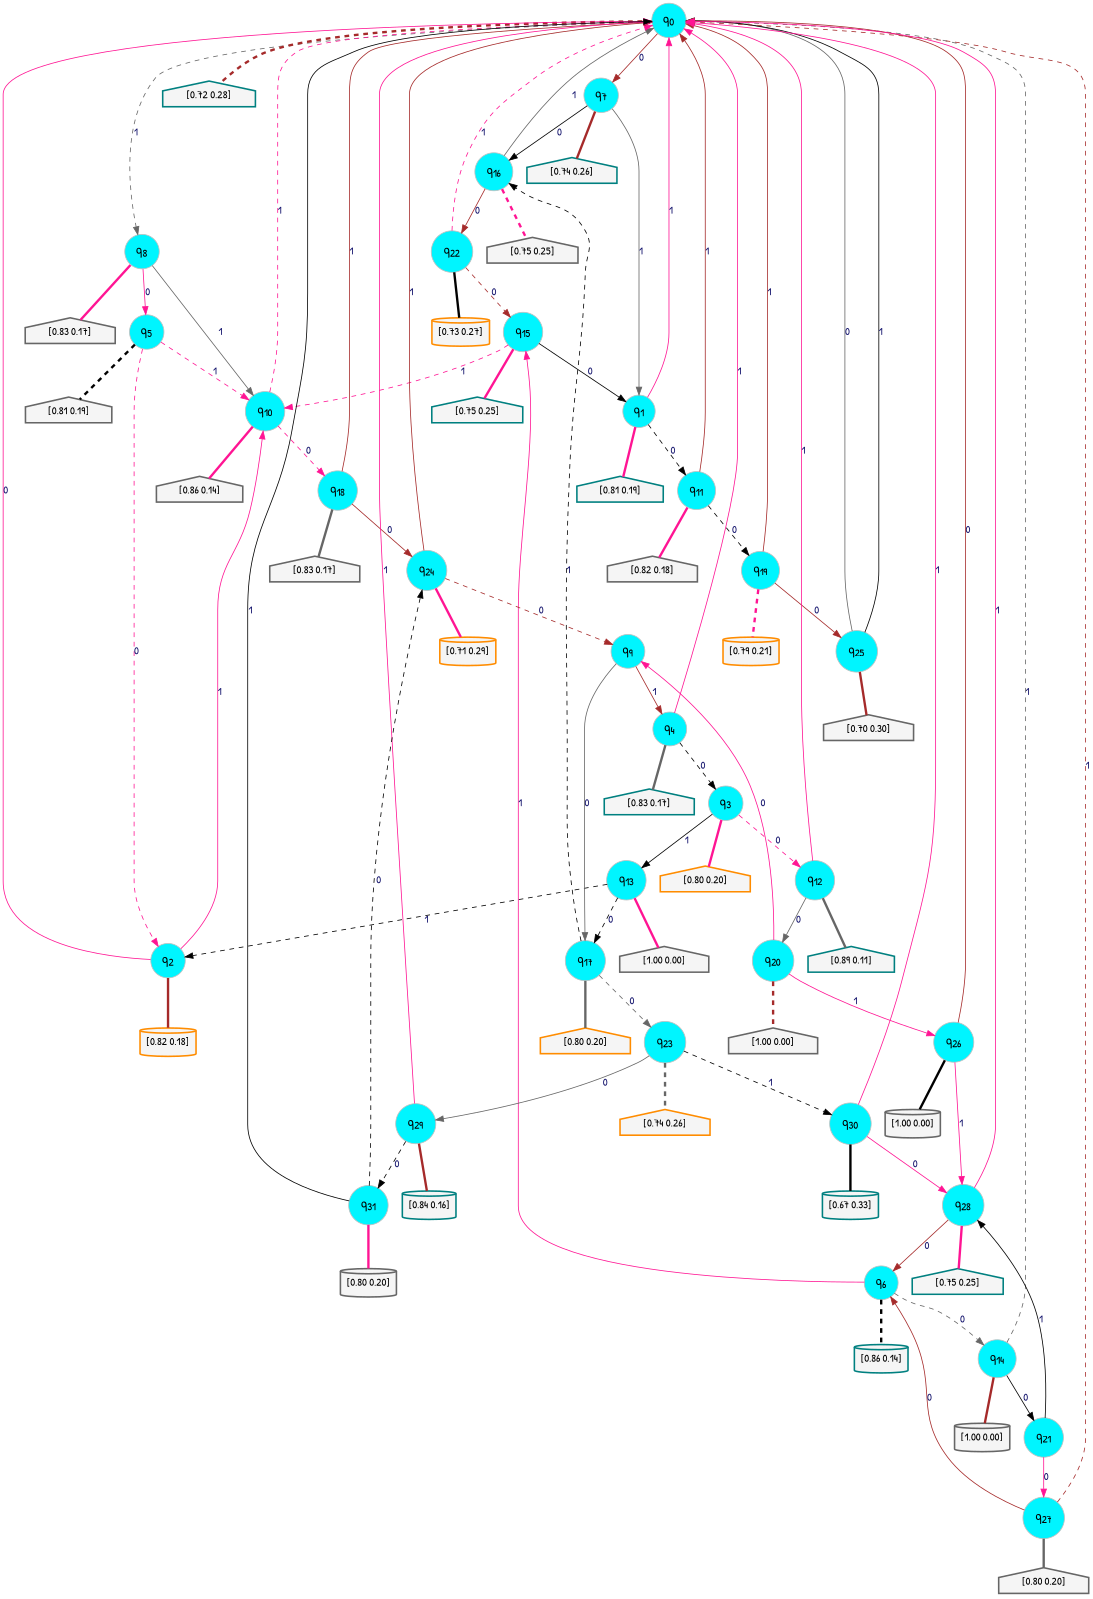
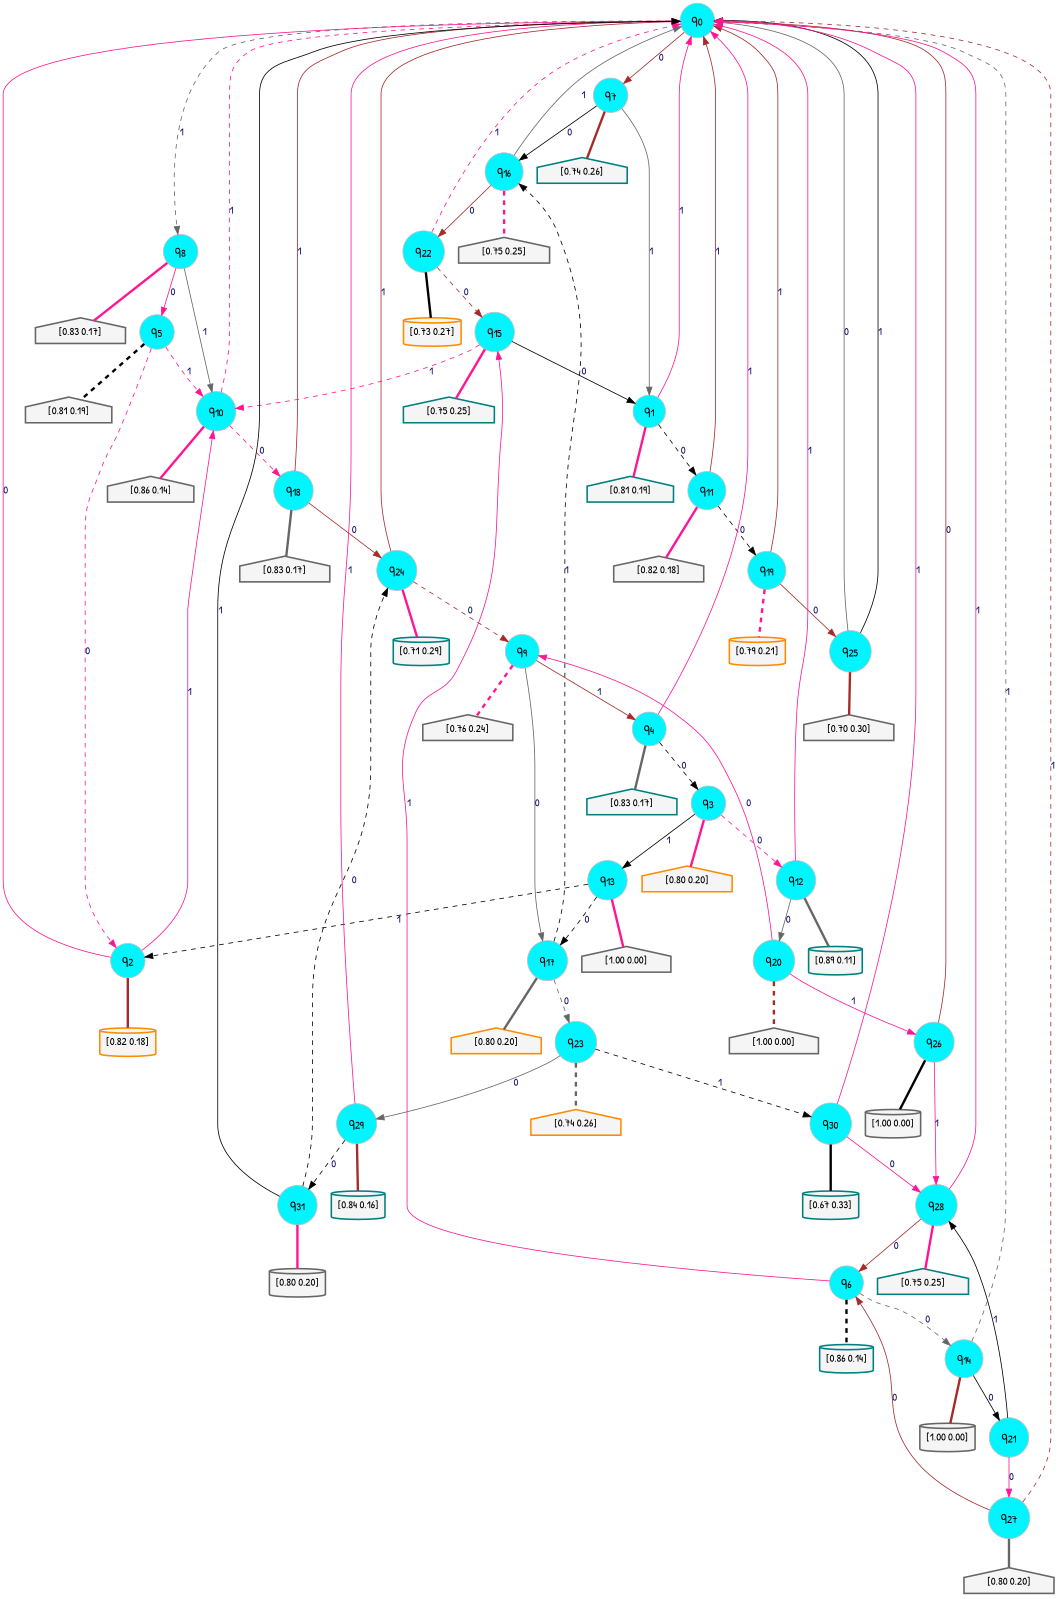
node "[0.72 0.28]": removed
node "[0.71 0.29]": color darkorange -> teal
node "[0.76 0.24]": added
node "[0.89 0.11]": shape house -> cylinder
